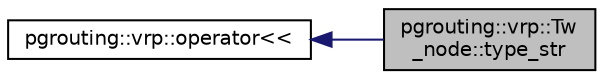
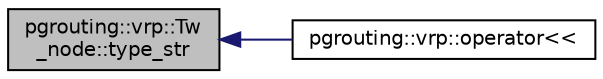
edge "pgrouting::vrp::Tw _node::type_str" -> "pgrouting::vrp::operator<<": reversed
